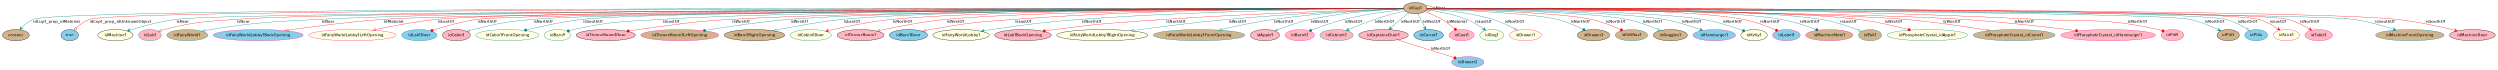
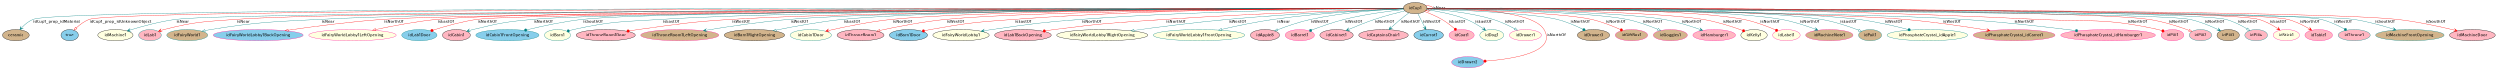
edge "idCup1" -> "idMachineNote1": arrowhead dot -> vee
edge "idCup1" -> "idLab1": arrowhead onormal -> vee
edge "idCup1" -> "idCabin1": arrowhead onormal -> vee
edge "idCup1" -> "idThroneRoom1LeftOpening": arrowhead dot -> vee
edge "idCup1" -> "idPhosphateCrystal_idApple1": color red -> teal
edge "idCup1" -> "idPhosphateCrystal_idCarrot1": arrowhead onormal -> vee
edge "idCup1" -> "idKelly1": color teal -> red
edge "idCup1" -> "idBarn1Door": arrowhead onormal -> dot
edge "idCup1" -> "idPhosphateCrystal_idHamburger1": color red -> teal
edge "idCup1" -> "idFairyWorldLobby1BackOpening": label "idMaterial" -> "isNorthOf"
edge "idCup1" -> "idFairyWorldLobby1FrontOpening": label "isNorthOf" -> "isNear"
edge "idCup1" -> "idCoat1": label "idMaterial" -> "isEastOf"
node "idCabin1FrontOpening": fillcolor lightyellow -> skyblue
node "idBarn9": label "idBarn9" -> "idBarn1"
node "idCabin0Door": label "idCabin0Door" -> "idCabin1Door"
node "idFairyWorldLobby1FrontOpening": fillcolor tan -> lightyellow
node "idApple1": label "idApple1" -> "idApple8"
node "idCabinet1": color teal -> black
node "idGiftBox1": color teal -> deeppink
node "idGoggles1": color black -> deeppink
node "idHamburger1": fillcolor skyblue -> lightpink
node "idLabel1": fillcolor skyblue -> lightyellow
node "idPhosphateCrystal_idCarrot1": color teal -> deeppink
node "idPill9": label "idPill9" -> "idPill1"
node "idPill2": added
node "idPill4": fillcolor skyblue -> lightpink
node "idThrone1": added
edge "idCaptainsChair1" -> "idDrawer2": now "idCup1" -> "idDrawer2"
